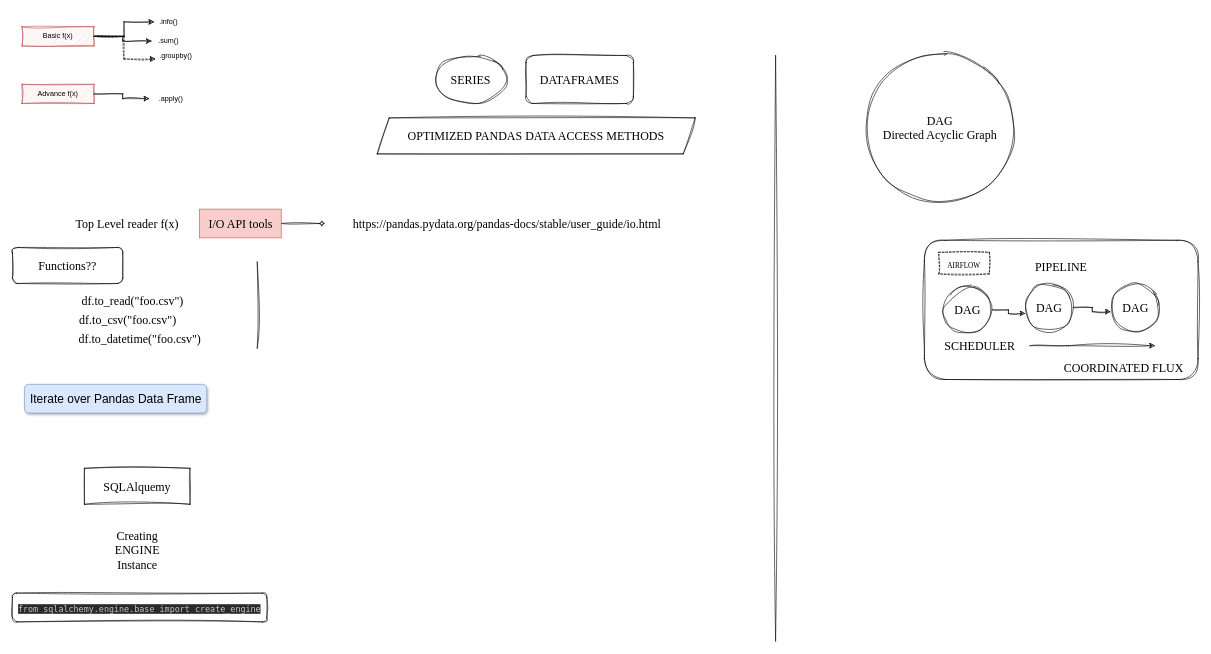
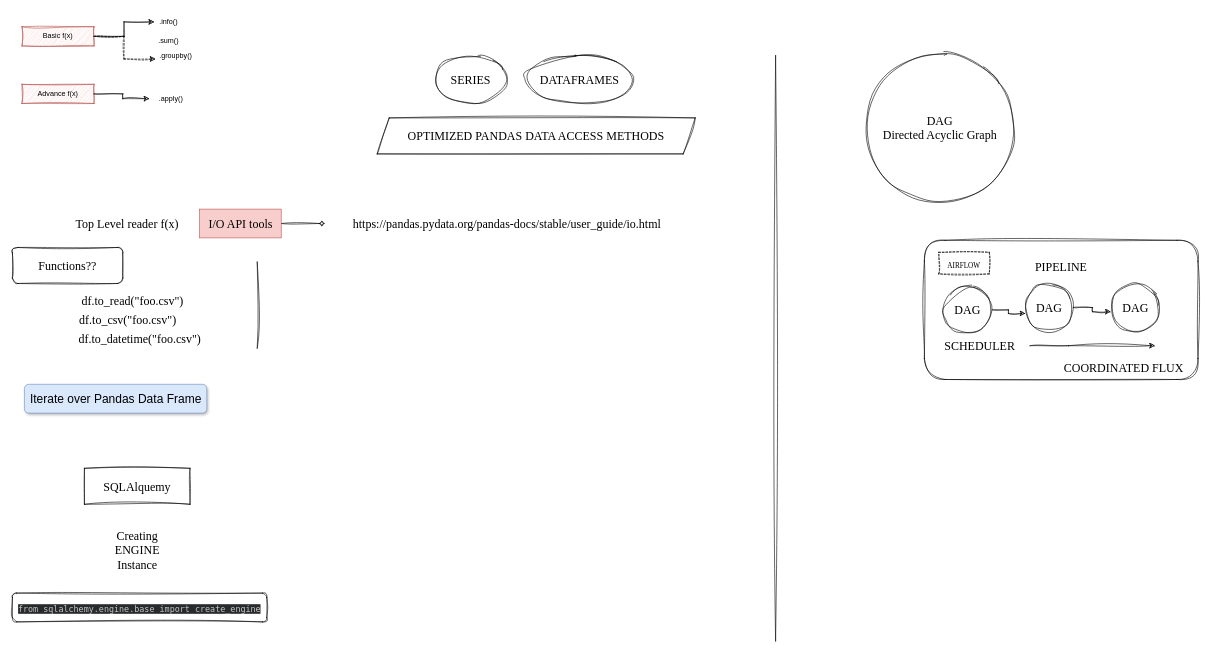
edge "Basic f(x)" -> ".sum()": removed
node "DATAFRAMES": shape rounded rectangle -> ellipse
